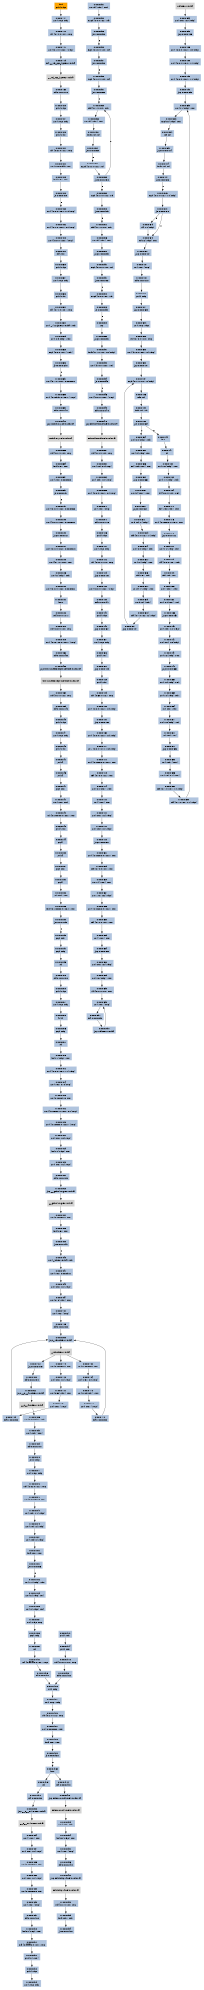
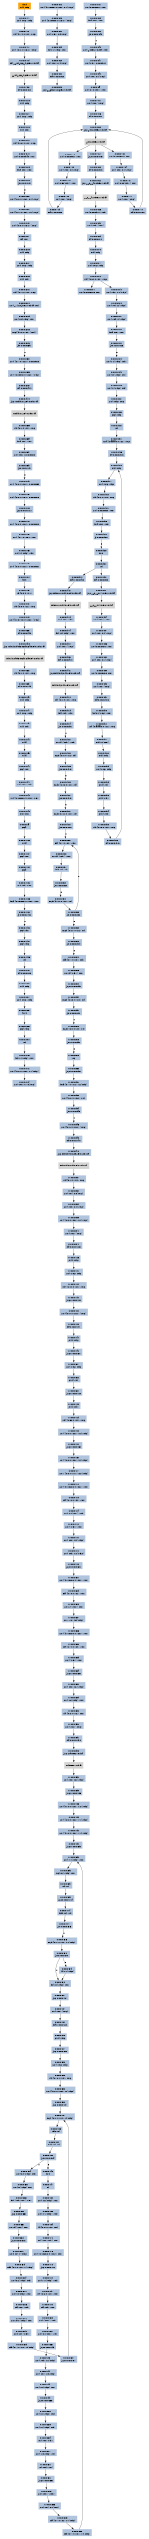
edge "0x00402b8f jne 0x00402b96" -> "0x00402b96 movzbl (%ebx), %edx": added, label "T"
node "0x00402b6d pushl %esi": added
edge "0x00402eb0 jmp malloc@msvcrt.dll" -> "0x004015b3 movl %eax, (%esp)": now "0x00402eb0 jmp malloc@msvcrt.dll" -> "malloc@msvcrt.dll"
node "0x00401073 movl 0x0040d670, %eax": removed
node "__getmainargs@msvcrt.dll": removed
edge "0x00402916 movl 0x0040e02c, %eax" -> "0x0040291b movl %ebx, -12(%ebp)": now "0x00402913 subl $0x38<UINT8>, %esp" -> "0x0040291b movl %ebx, -12(%ebp)"
edge "0x00402b50 leave" -> "0x00402b78 call 0x00402f70": now "0x00402b51 ret" -> "0x00402b78 call 0x00402f70"
